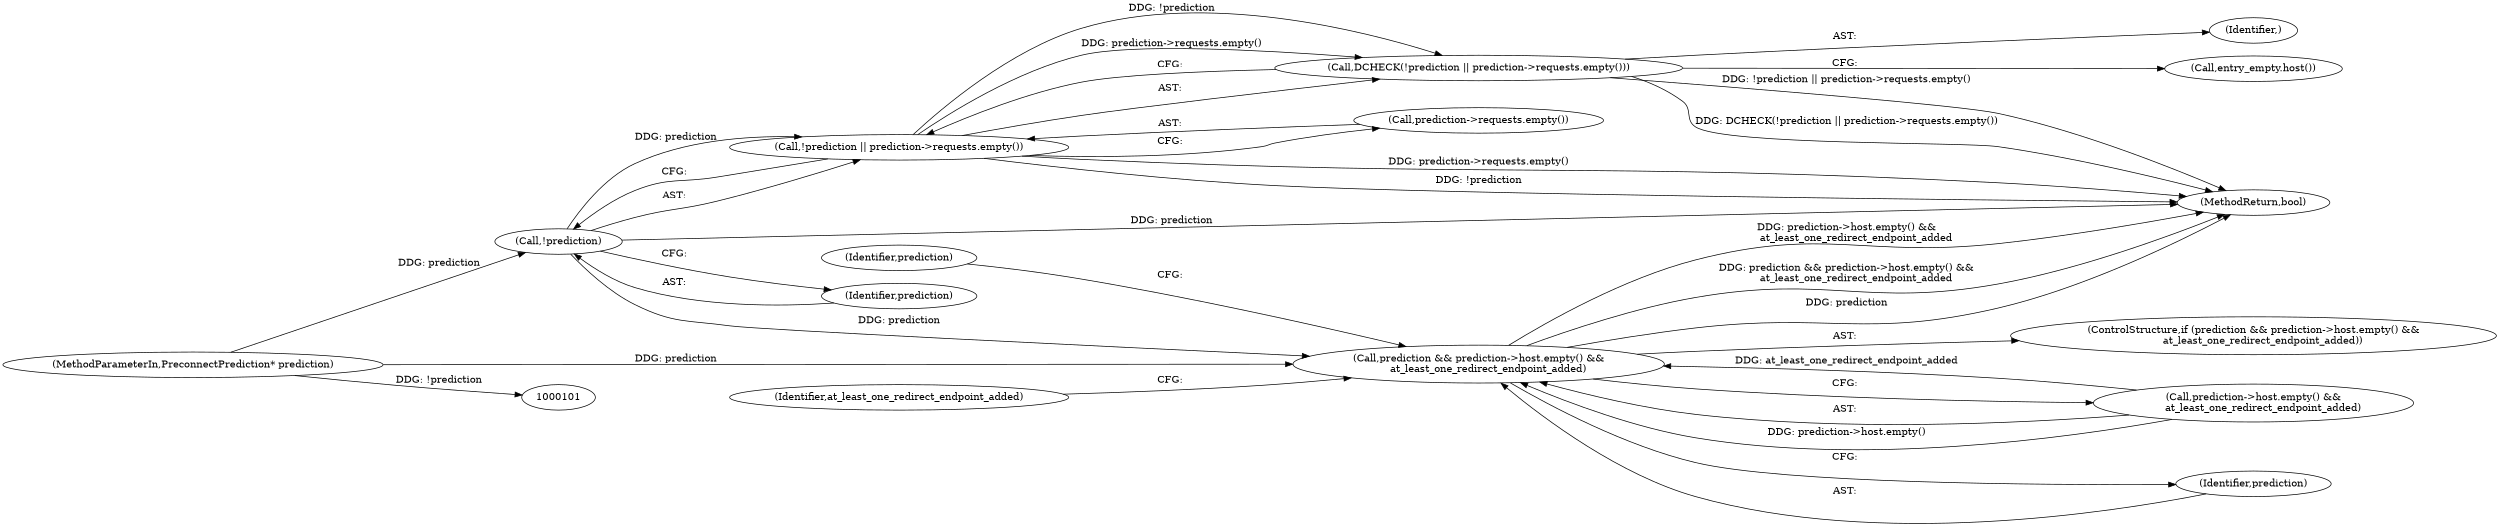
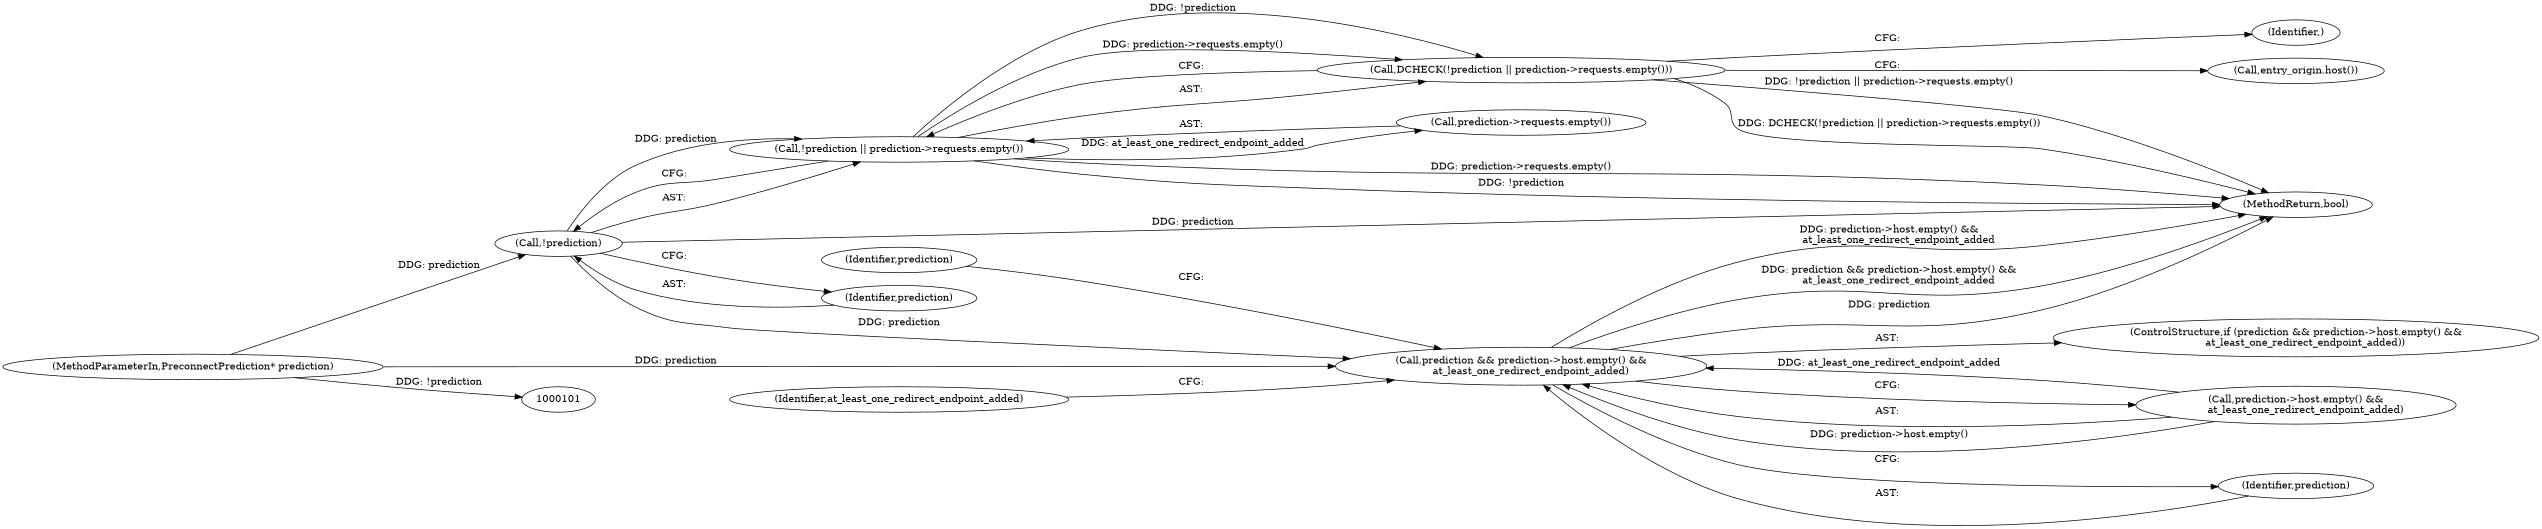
edge "(Call,DCHECK(!prediction || prediction->requests.empty()))" -> "(Identifier,)": label "AST: " -> "CFG: "
node "(Call,entry_empty.host())": label "(Call,entry_empty.host())" -> "(Call,entry_origin.host())"
edge "(Call,!prediction || prediction->requests.empty())" -> "(Call,prediction->requests.empty())": label "CFG: " -> "DDG: at_least_one_redirect_endpoint_added"
